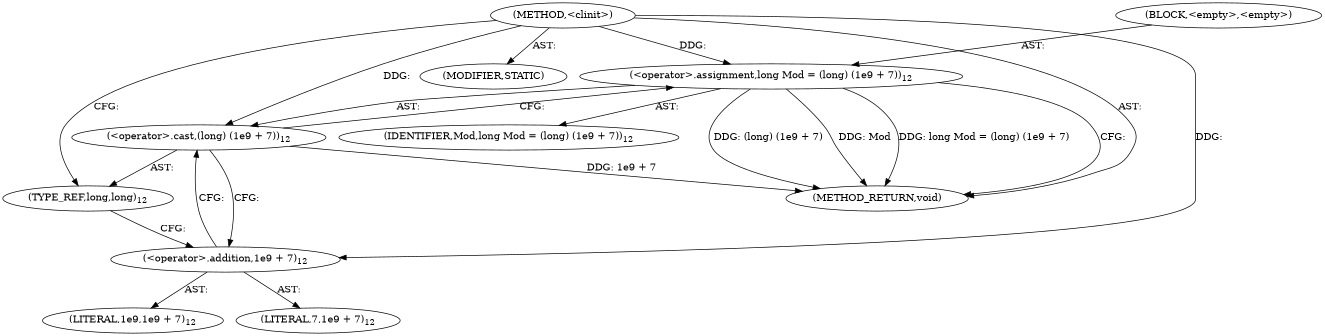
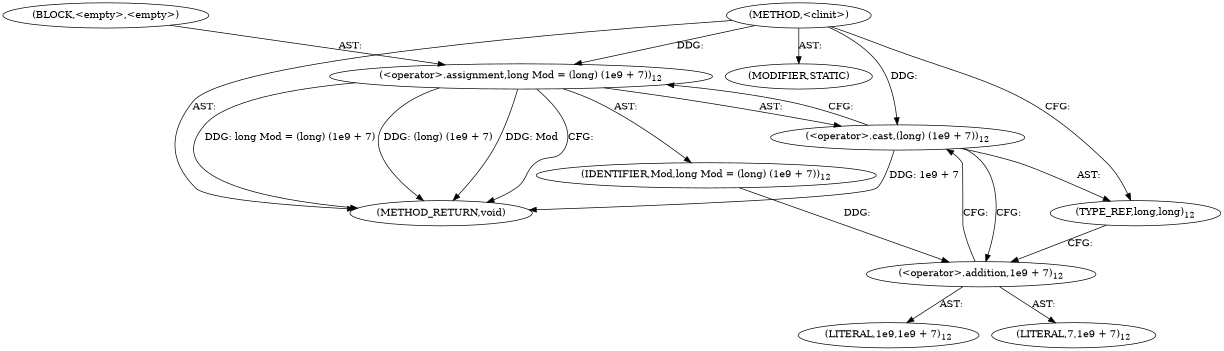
edge "(METHOD,<clinit>)" -> "(<operator>.addition,1e9 + 7)": now "(IDENTIFIER,Mod,long Mod = (long) (1e9 + 7))" -> "(<operator>.addition,1e9 + 7)"
